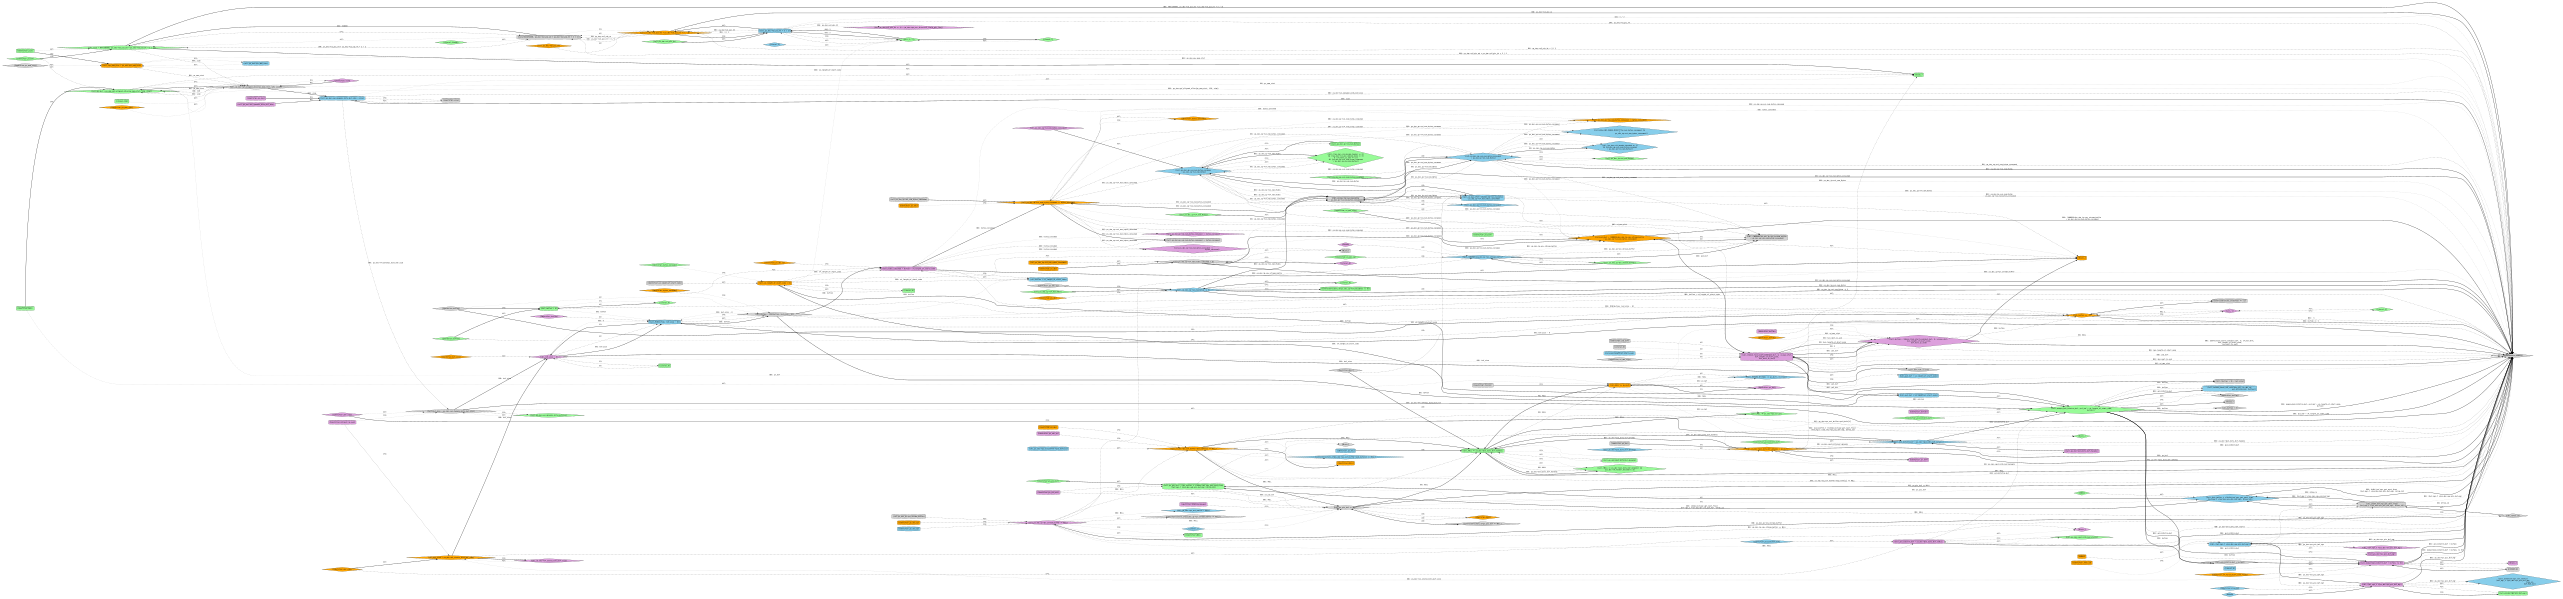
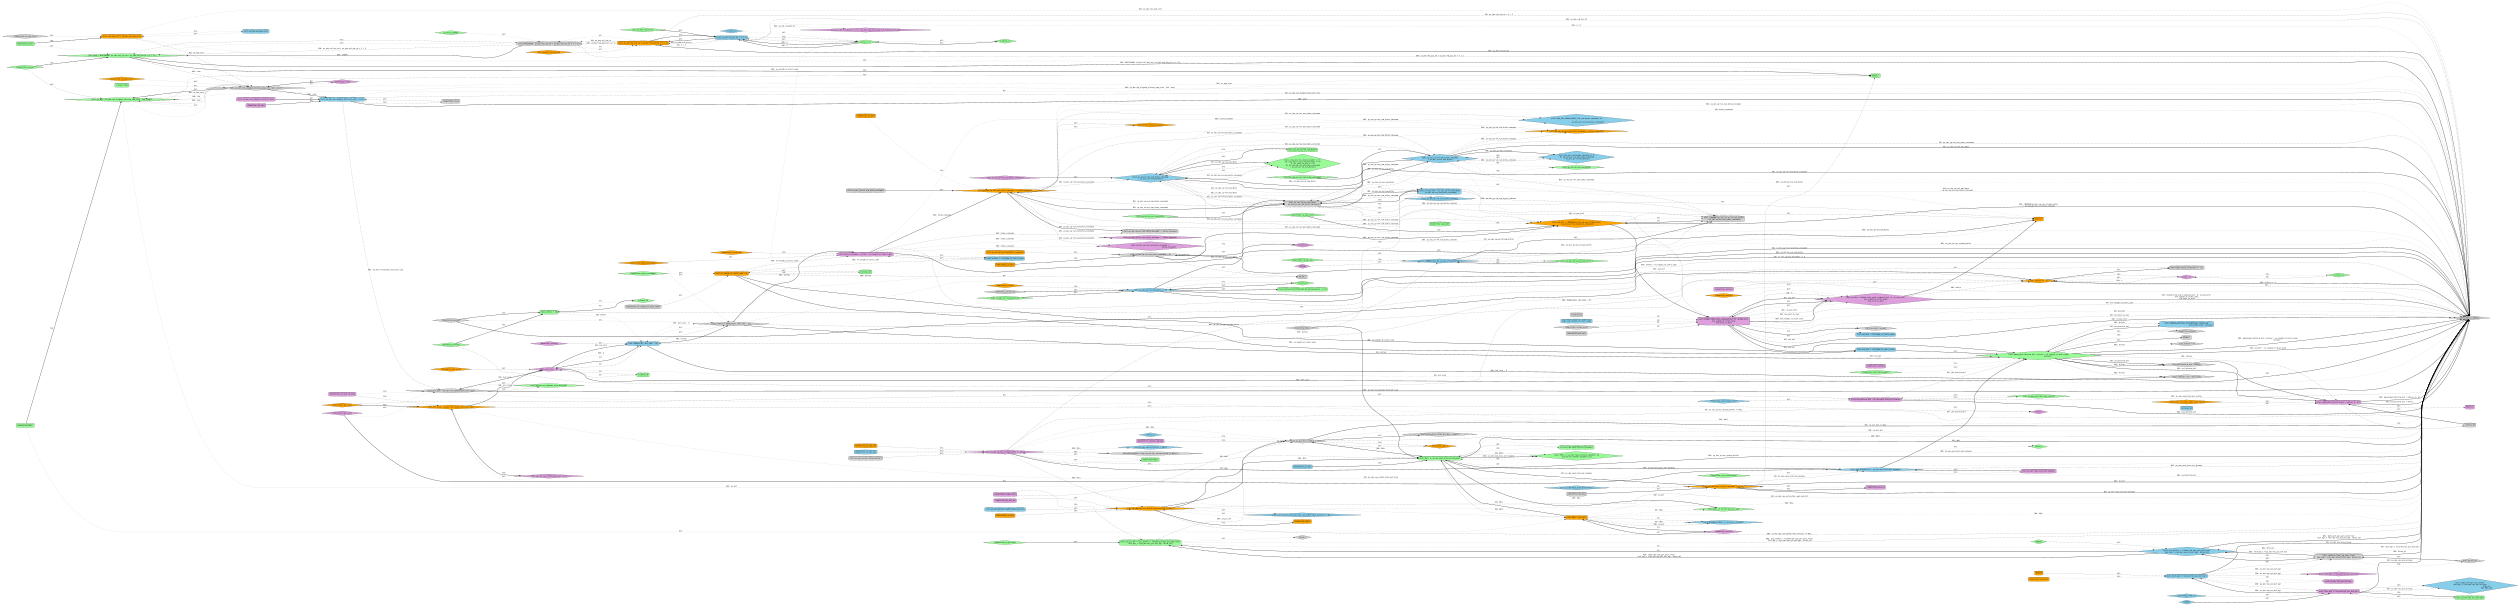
node "(Call,ps_dec->u2_pic_wd * ps_dec->u2_pic_ht * 3 / 2)": shape diamond -> cylinder
node "(Call,(buflen + 8) < buf_size)": shape cylinder -> diamond
node "(Identifier,IV_FAIL)": removed
